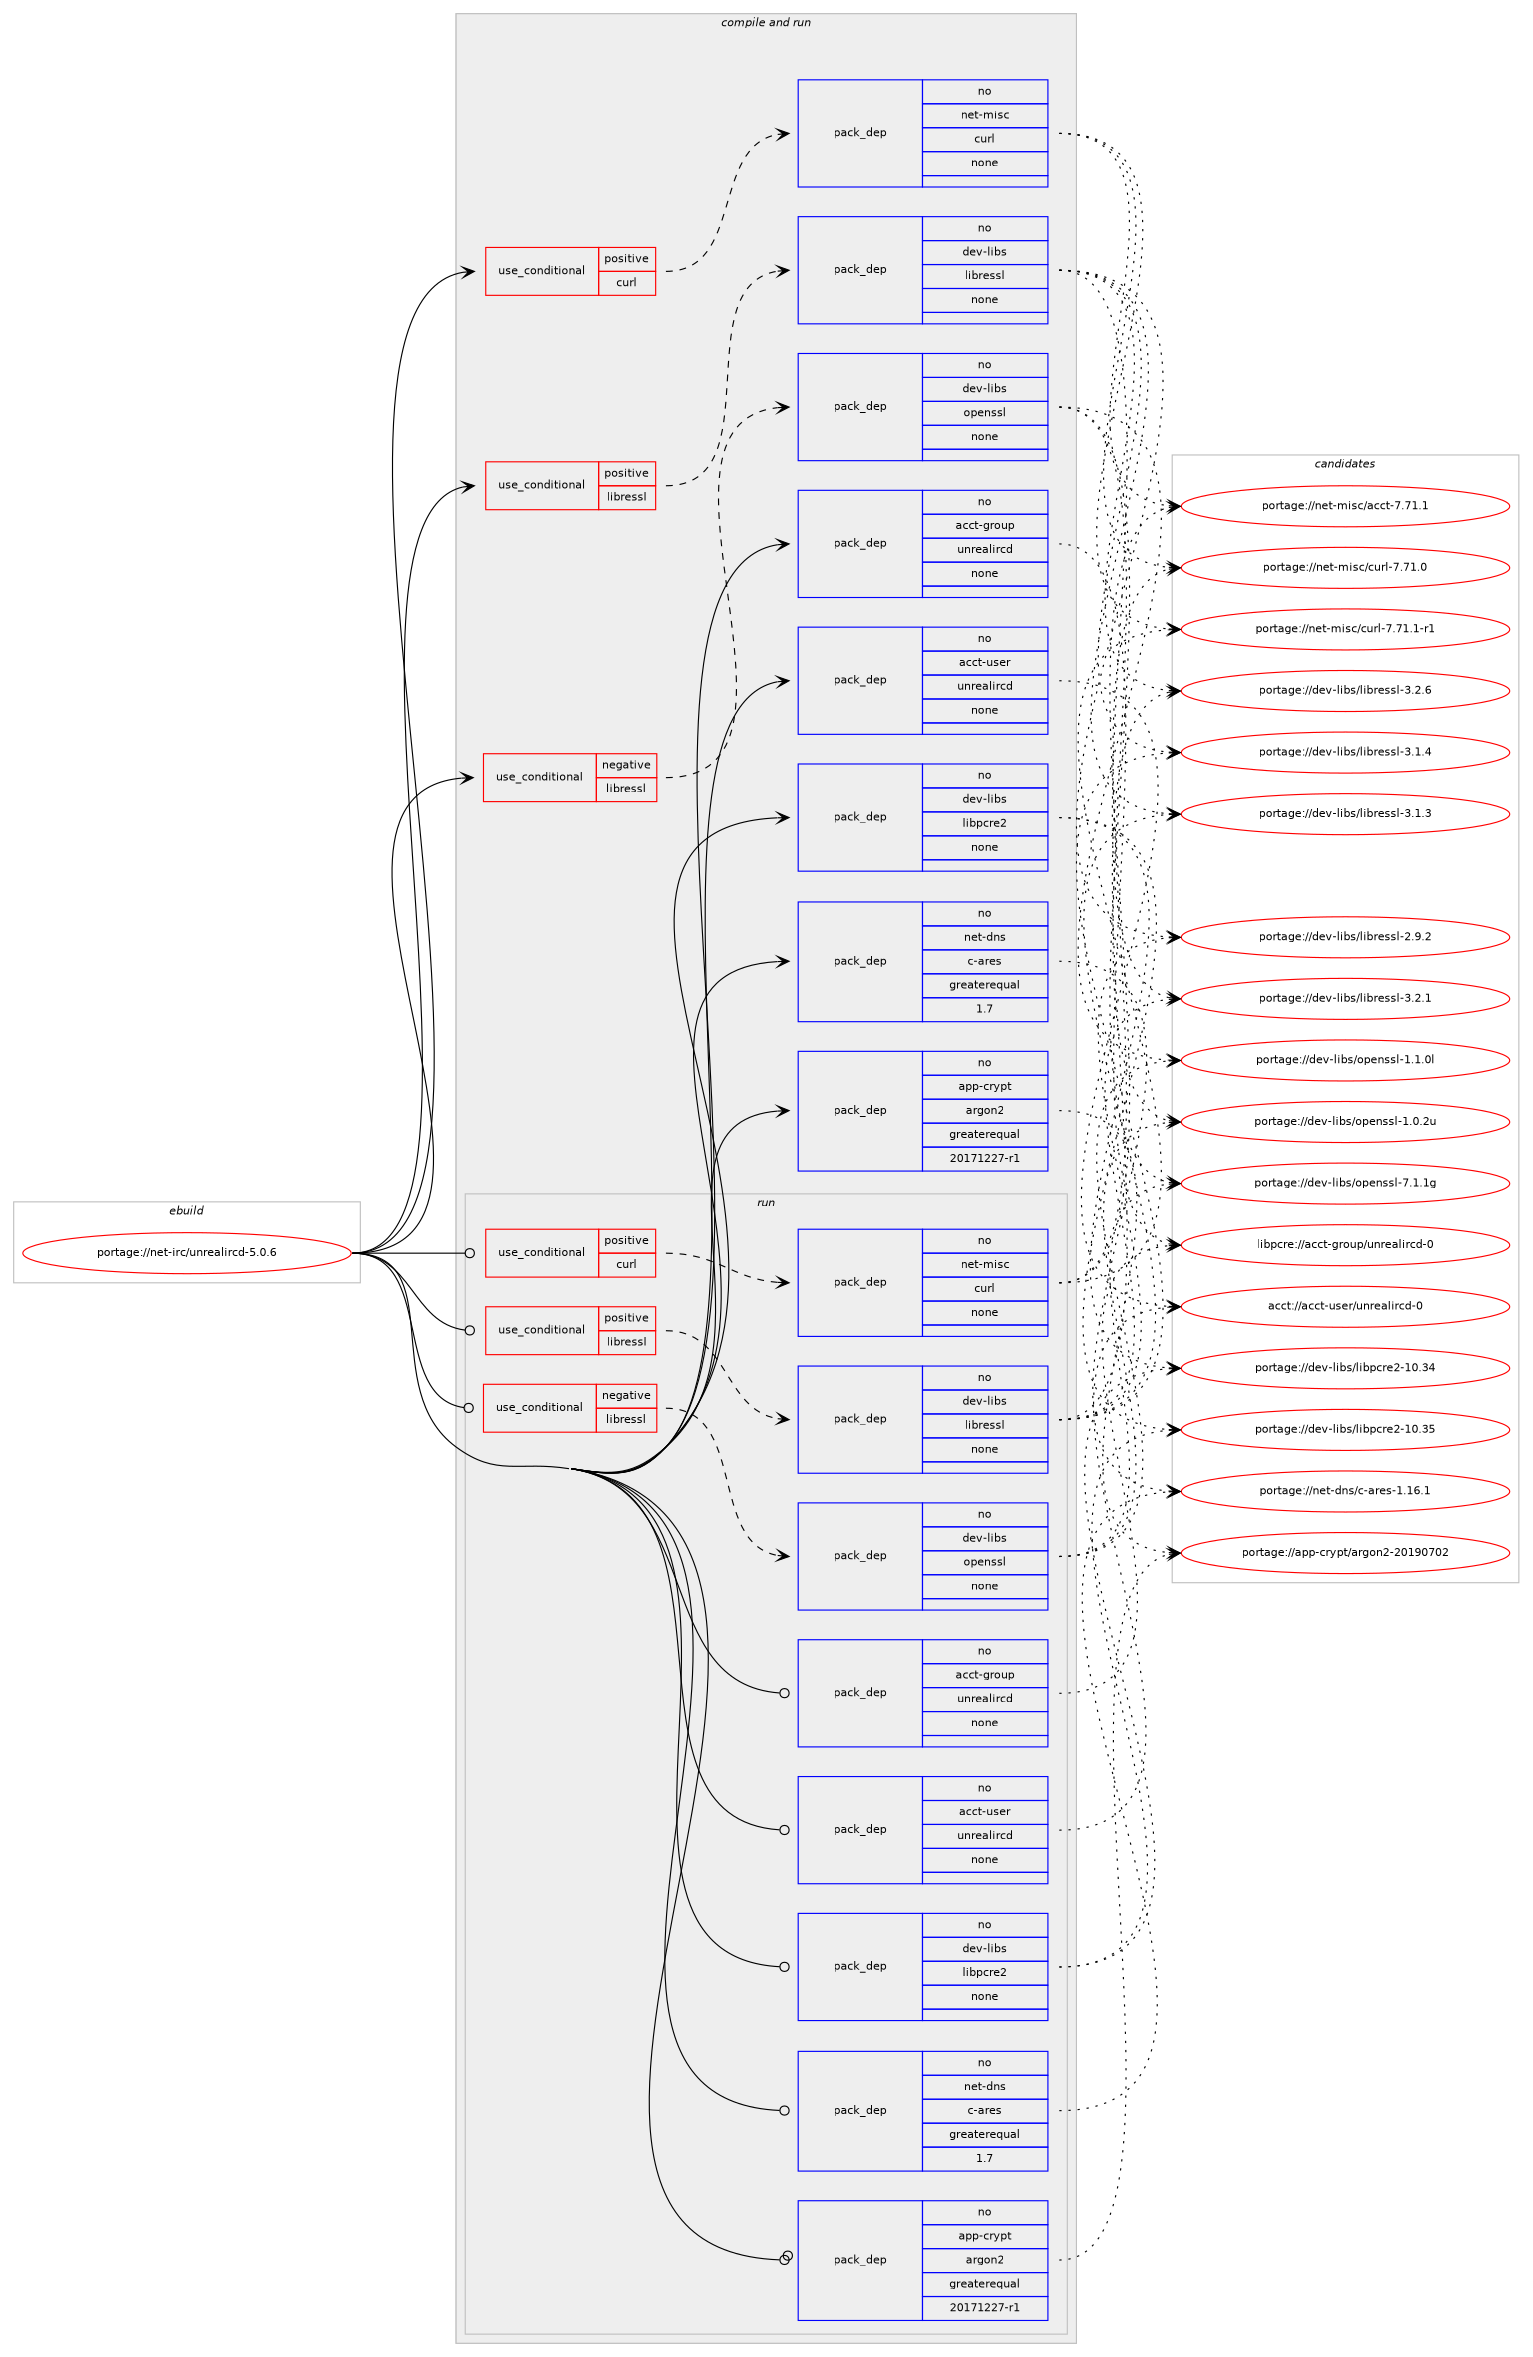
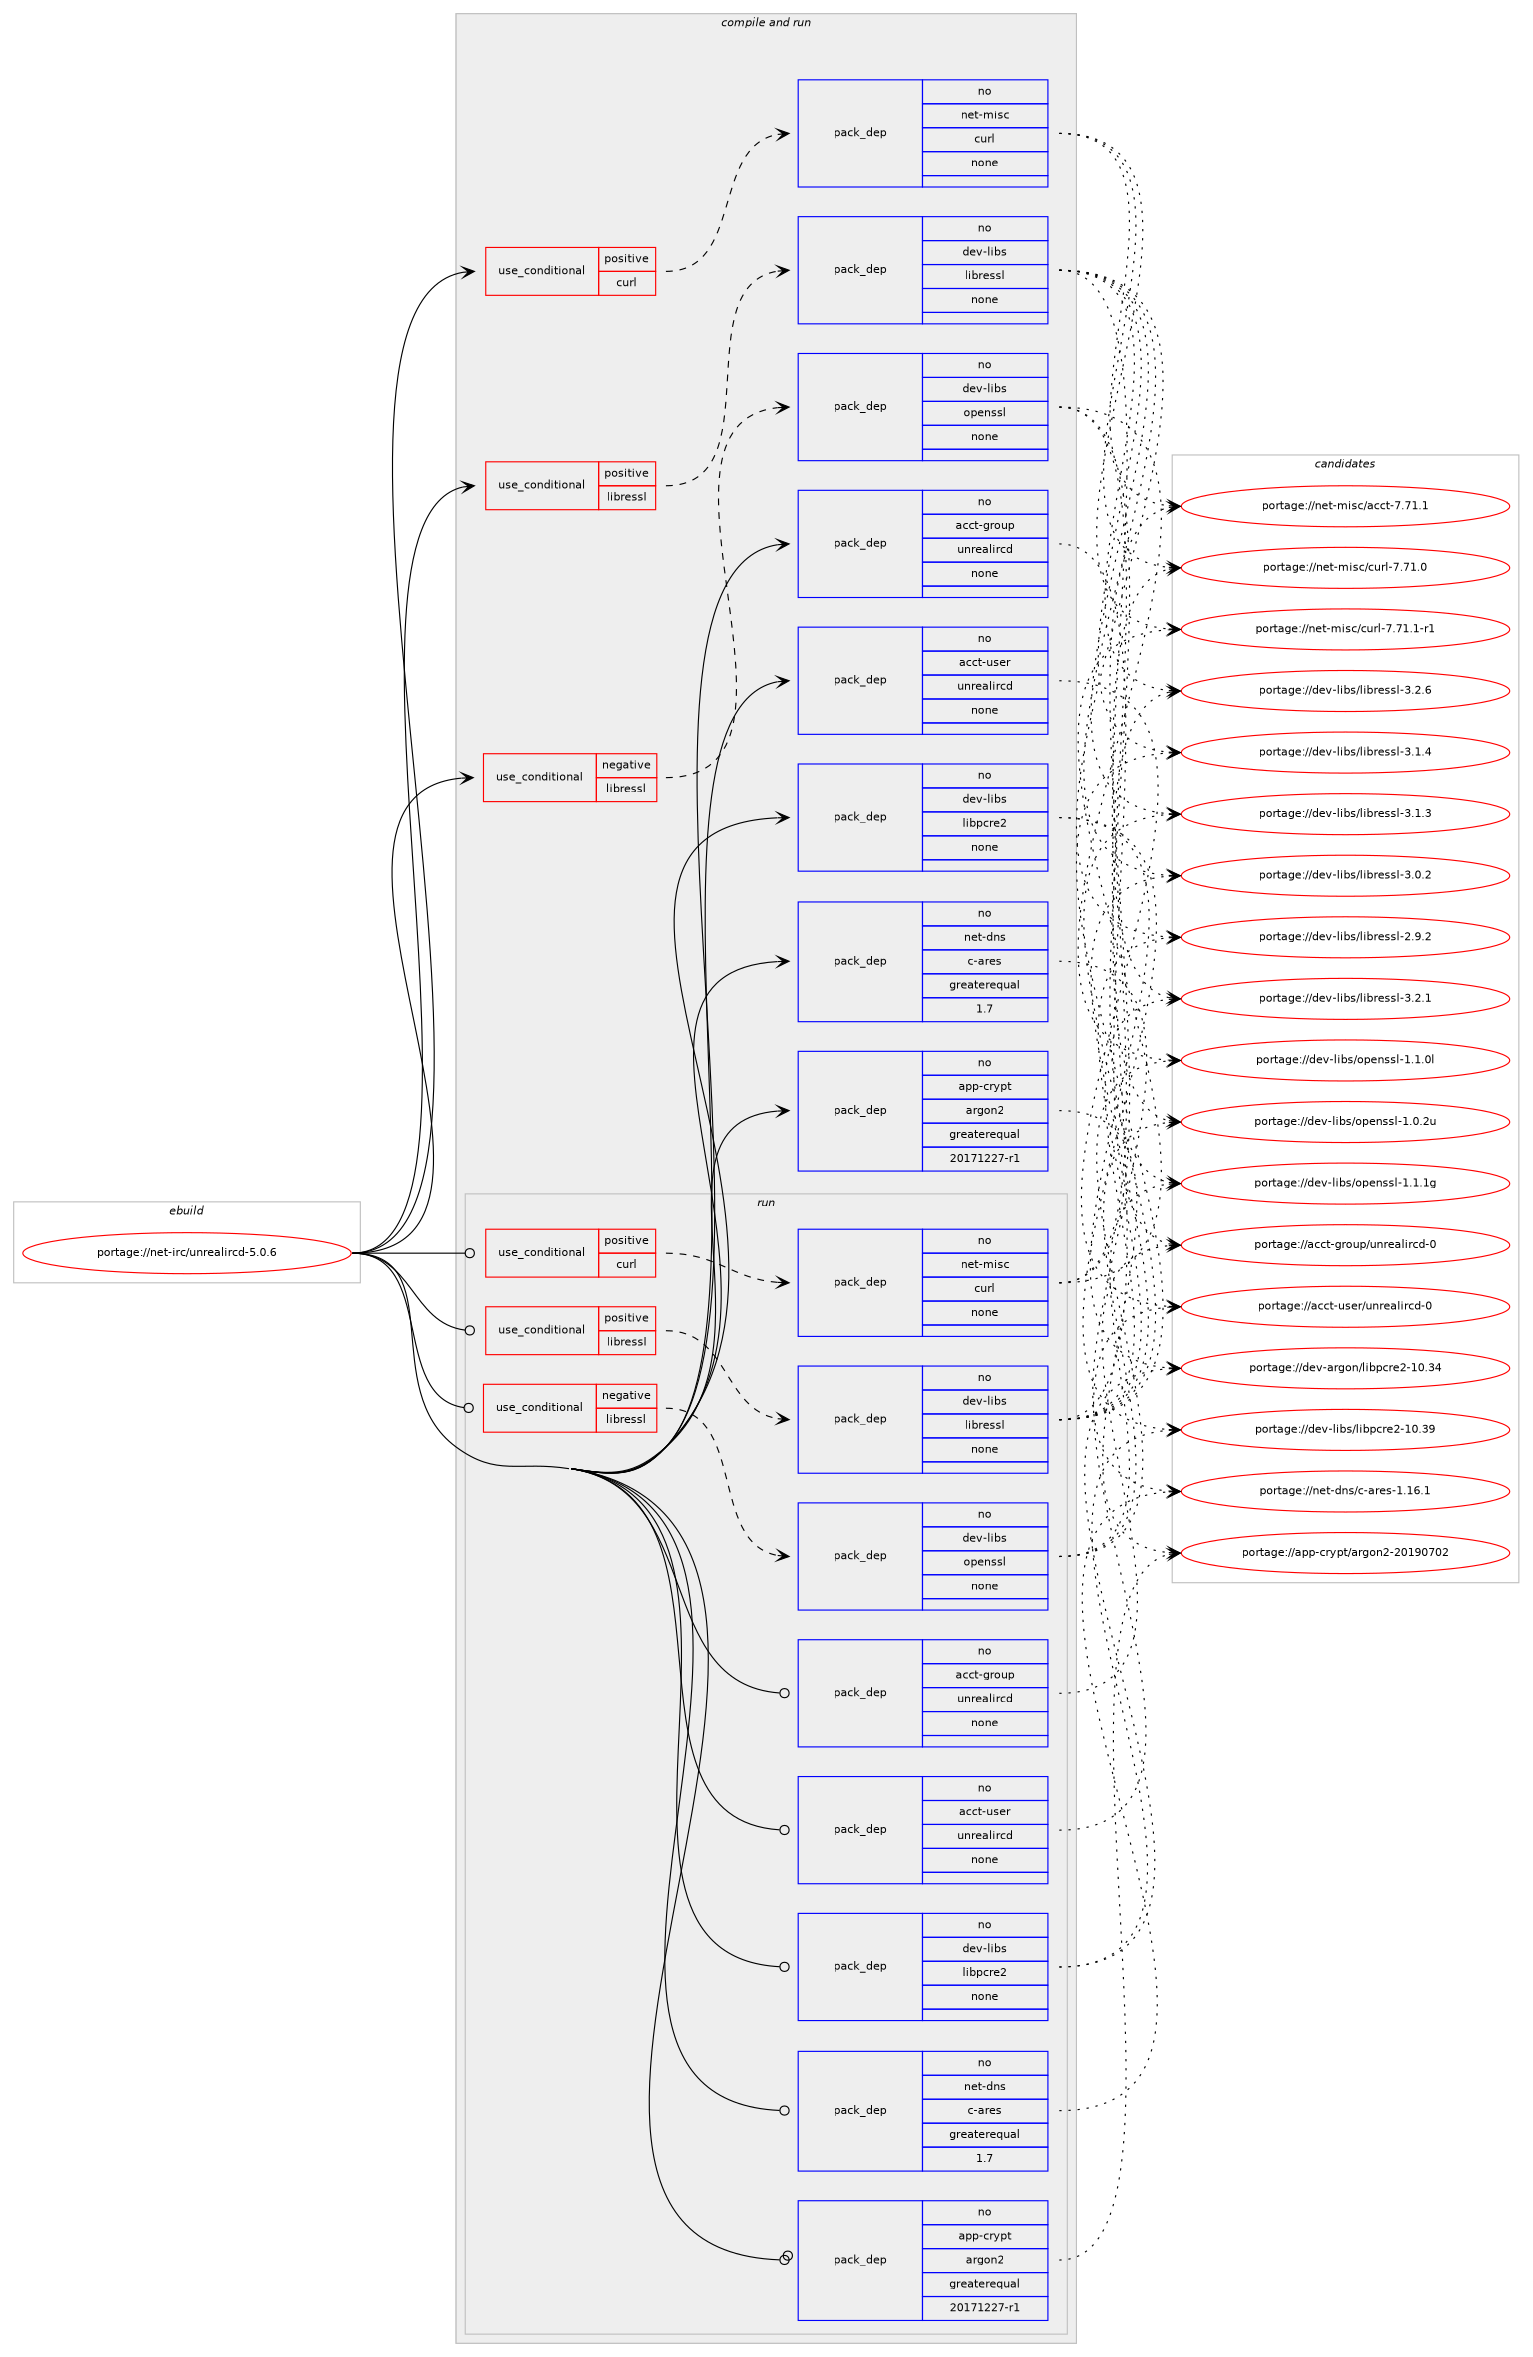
node "portage://dev-libs/libressl-3.0.2": added
node "portage://dev-libs/openssl-7.1.1g": label "portage://dev-libs/openssl-7.1.1g" -> "portage://dev-libs/openssl-1.1.1g"
node "libpcre://acct-group/unrealircd-0": label "libpcre://acct-group/unrealircd-0" -> "portage://acct-group/unrealircd-0"
node "acct://acct-user/unrealircd-0": label "acct://acct-user/unrealircd-0" -> "portage://acct-user/unrealircd-0"
node "portage://dev-libs/libpcre2-10.34": label "portage://dev-libs/libpcre2-10.34" -> "portage://dev-argon/libpcre2-10.34"
node "portage://dev-libs/libpcre2-10.35": label "portage://dev-libs/libpcre2-10.35" -> "portage://dev-libs/libpcre2-10.39"
